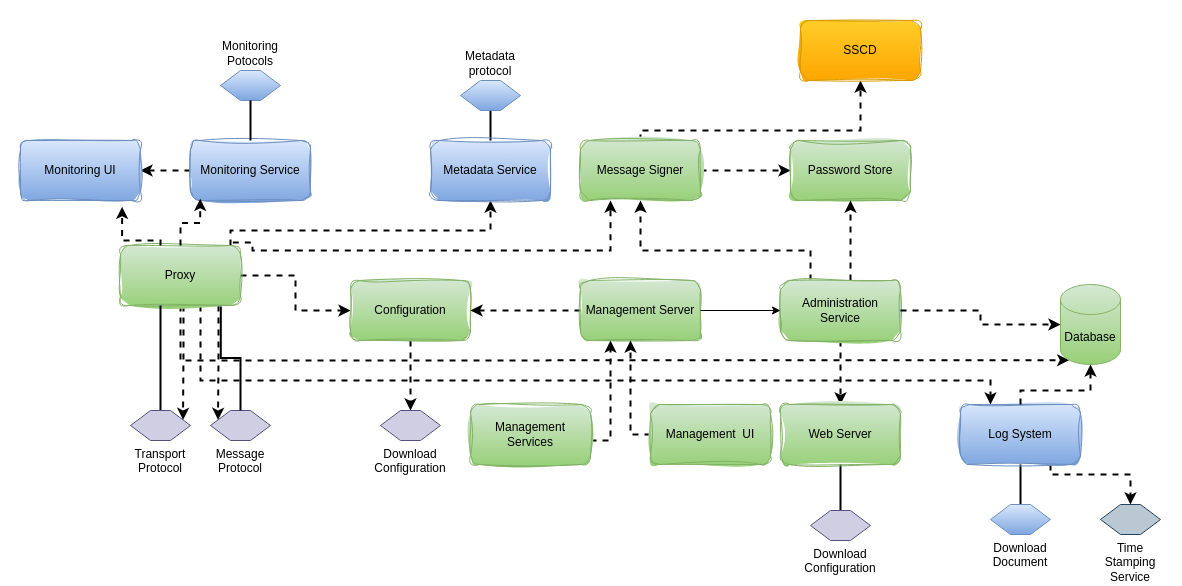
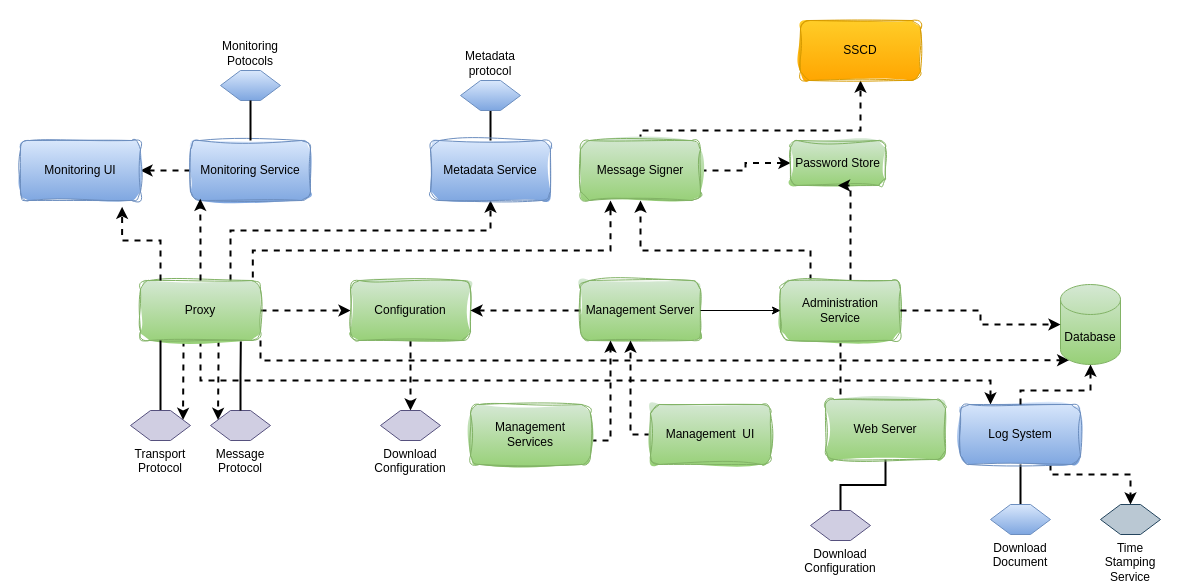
node "Password Store": size 120x60 -> 95x45
node "Proxy": moved (181, 276) -> (201, 311)
node "Web Server": moved (841, 435) -> (886, 430)
